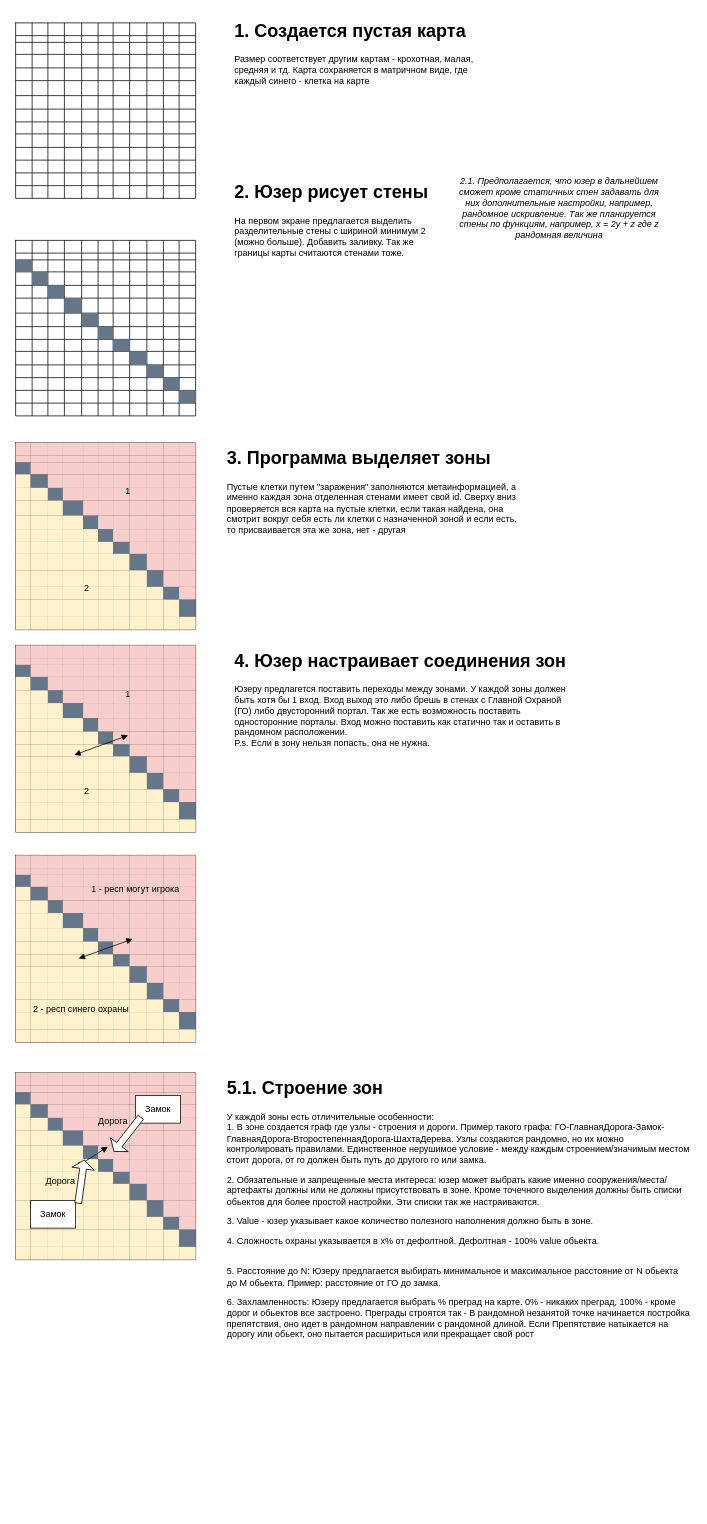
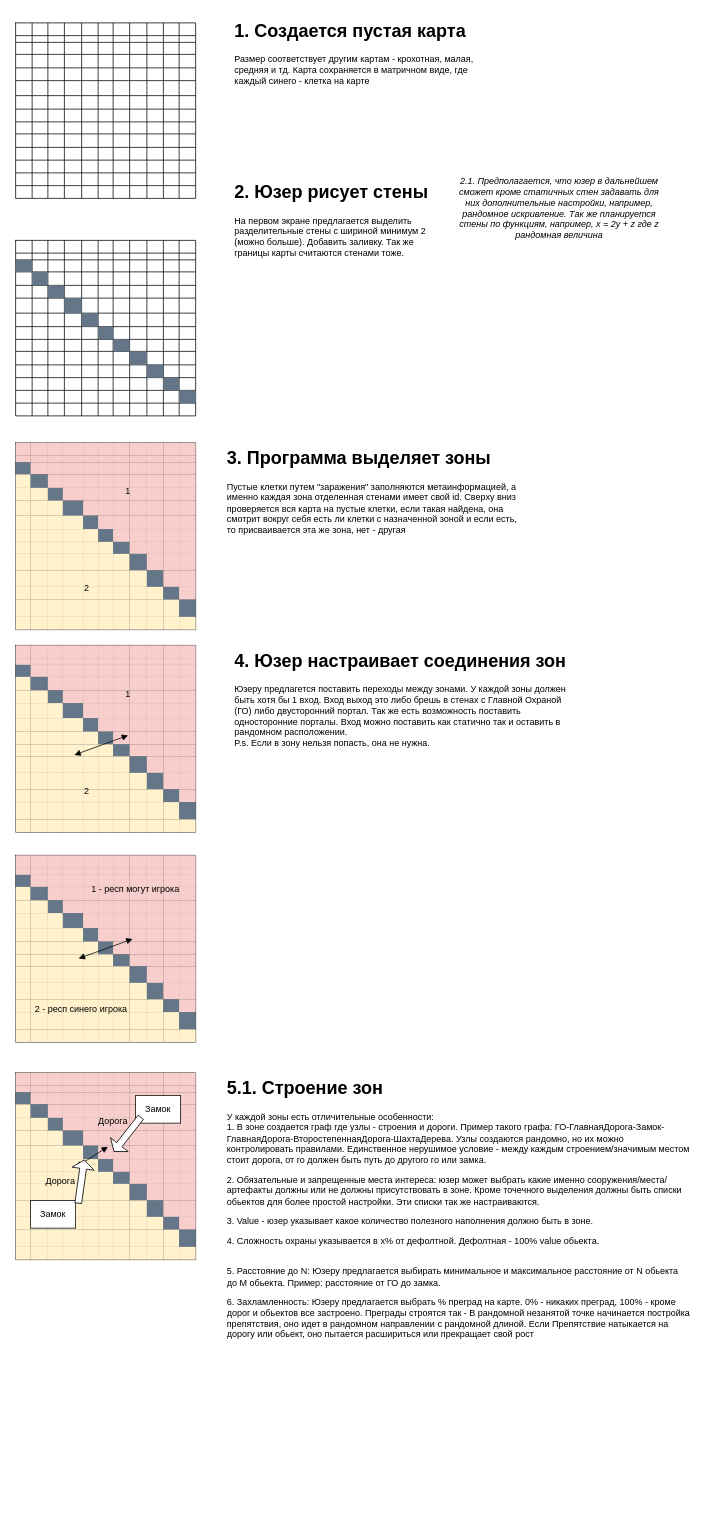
node "2 - респ синего охраны": label "2 - респ синего охраны" -> "2 - респ синего игрока"
